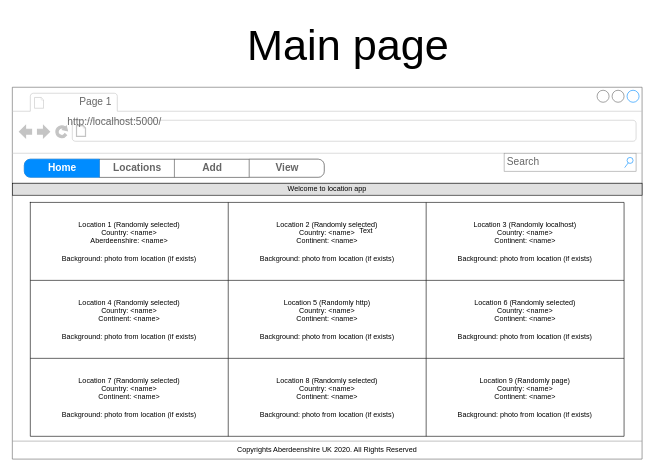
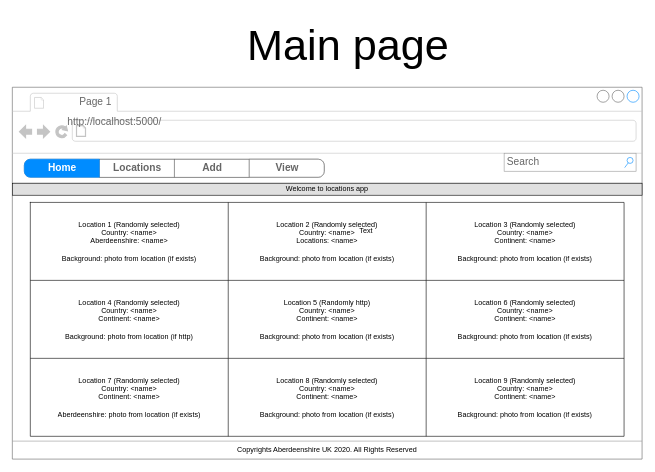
node "Welcome to location app": label "Welcome to location app" -> "Welcome to locations app"
node "Location 2 (Randomly selected) Country: <name> Continent: <name> Background: photo from location (if exists)": label "Location 2 (Randomly selected) Country: <name> Continent: <name> Background: photo from location (if exists)" -> "Location 2 (Randomly selected) Country: <name> Locations: <name> Background: photo from location (if exists)"
node "Location 3 (Randomly localhost) Country: <name> Continent: <name> Background: photo from location (if exists)": label "Location 3 (Randomly localhost) Country: <name> Continent: <name> Background: photo from location (if exists)" -> "Location 3 (Randomly selected) Country: <name> Continent: <name> Background: photo from location (if exists)"
node "Location 4 (Randomly selected) Country: <name> Continent: <name> Background: photo from location (if exists)": label "Location 4 (Randomly selected) Country: <name> Continent: <name> Background: photo from location (if exists)" -> "Location 4 (Randomly selected) Country: <name> Continent: <name> Background: photo from location (if http)"
node "Location 7 (Randomly selected) Country: <name> Continent: <name> Background: photo from location (if exists)": label "Location 7 (Randomly selected) Country: <name> Continent: <name> Background: photo from location (if exists)" -> "Location 7 (Randomly selected) Country: <name> Continent: <name> Aberdeenshire: photo from location (if exists)"
node "Location 9 (Randomly page) Country: <name> Continent: <name> Background: photo from location (if exists)": label "Location 9 (Randomly page) Country: <name> Continent: <name> Background: photo from location (if exists)" -> "Location 9 (Randomly selected) Country: <name> Continent: <name> Background: photo from location (if exists)"
